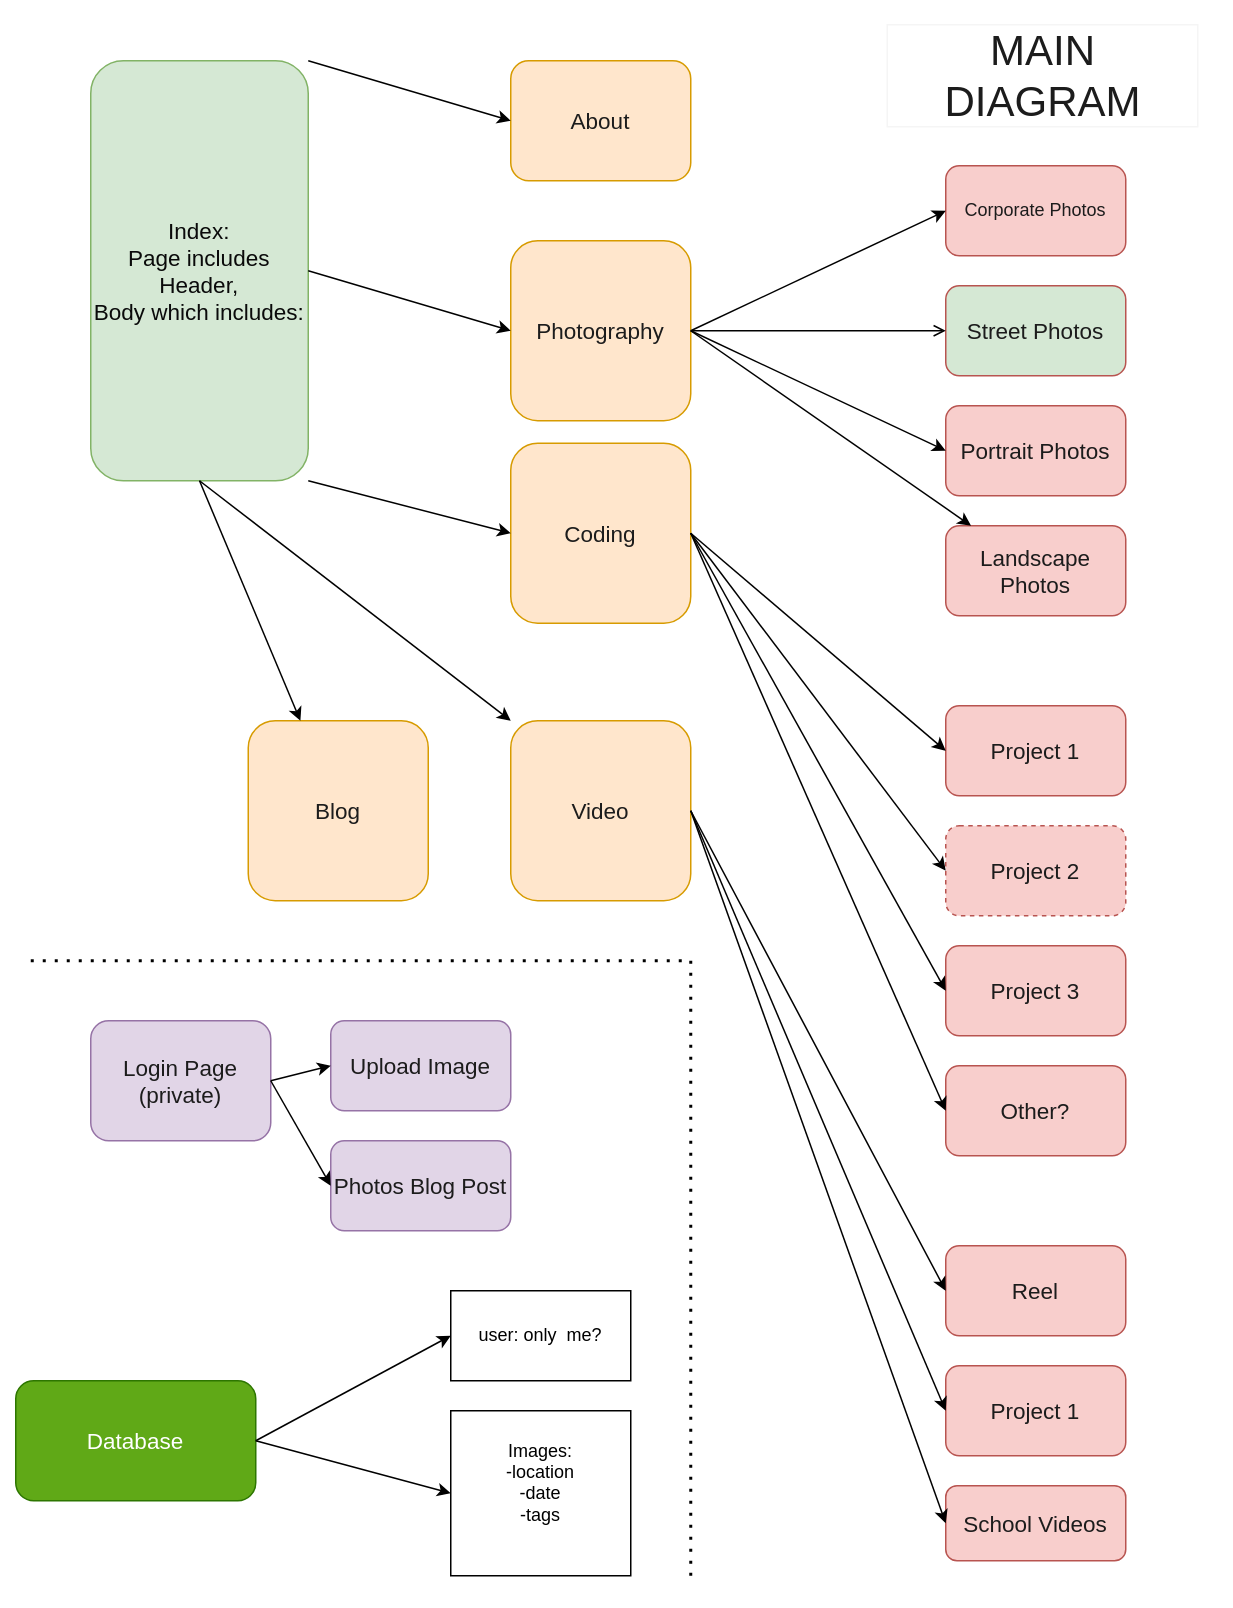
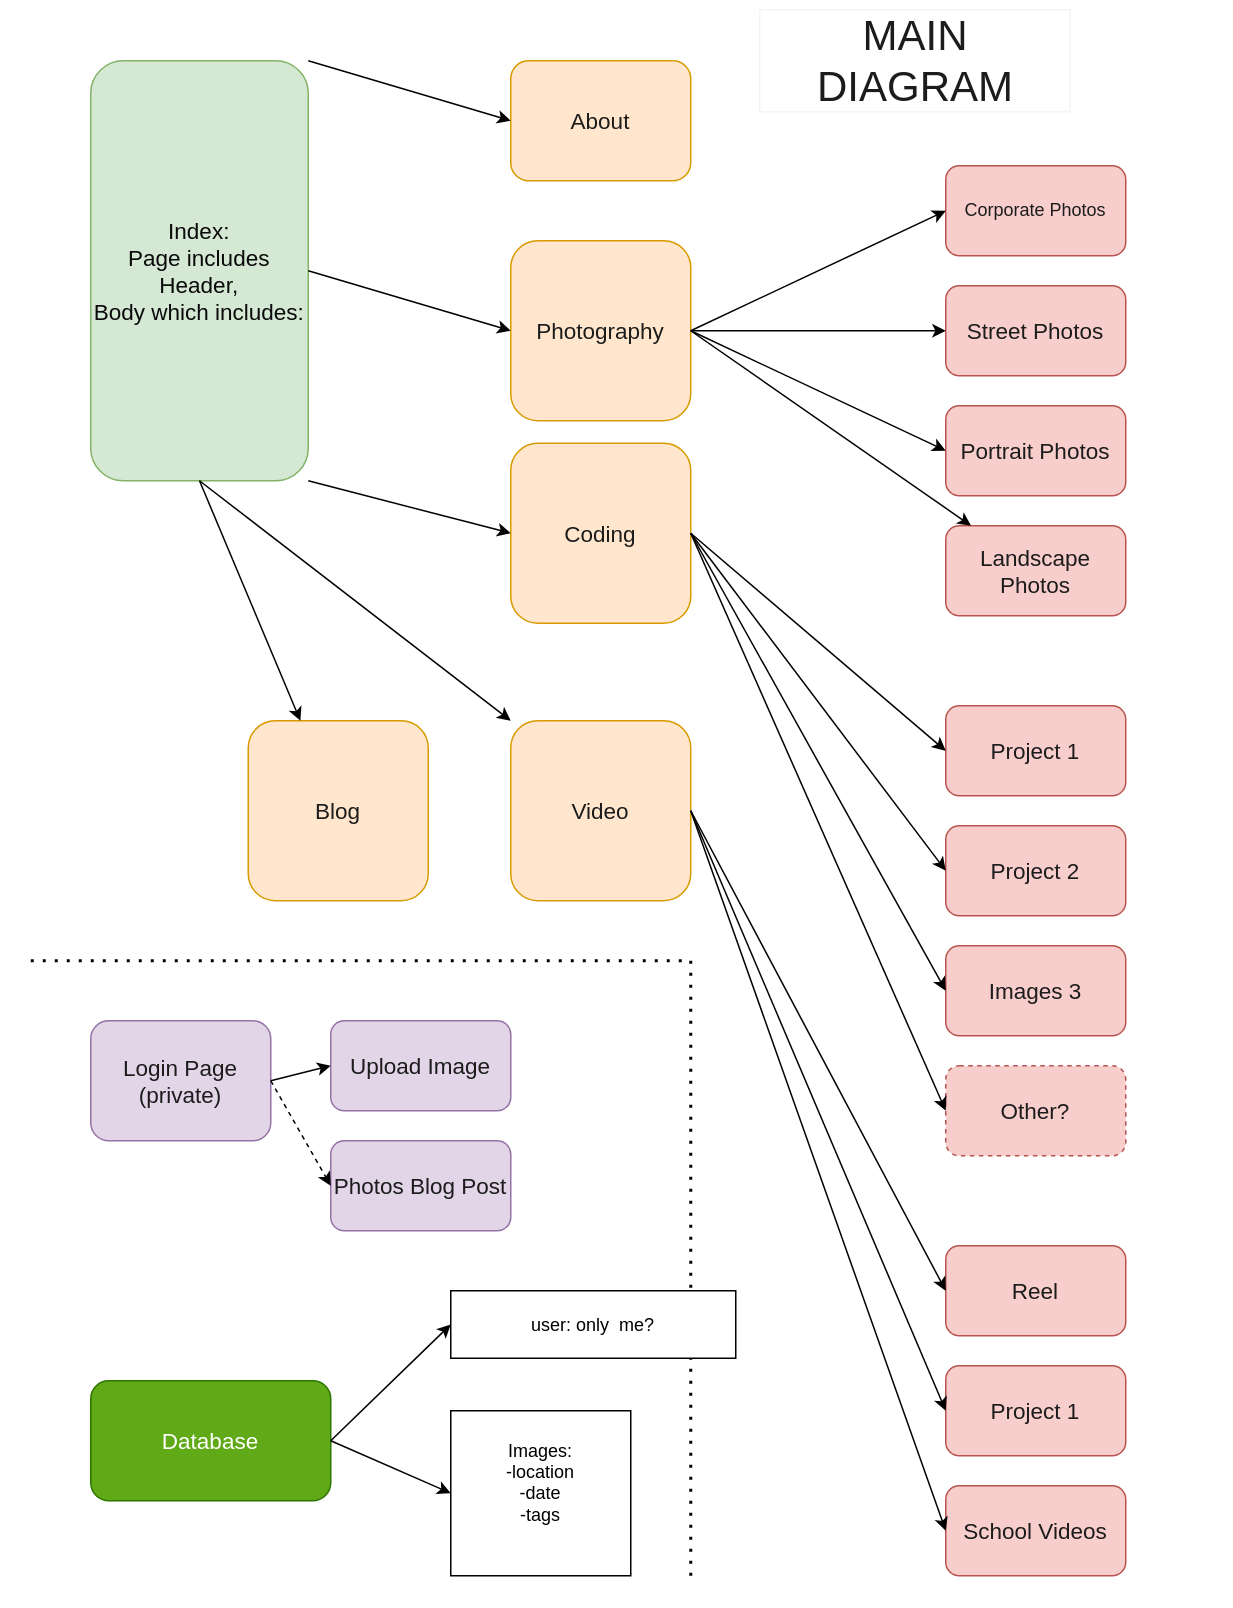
node "MAIN DIAGRAM": moved (1043, 76) -> (916, 61)
edge "Photography" -> "Street Photos": arrowhead open -> classic
node "Street Photos": fillcolor #d5e8d4 -> #f8cecc
node "Project 2": style dashed -> solid
node "Project 3": label "Project 3" -> "Images 3"
node "Other?": style solid -> dashed
edge "Login Page (private)" -> "Photos Blog Post": style solid -> dashed
node "user: only me?": size 180x90 -> 285x68
node "Database": moved (136, 1441) -> (211, 1441)
node "School Videos": size 180x75 -> 180x90
